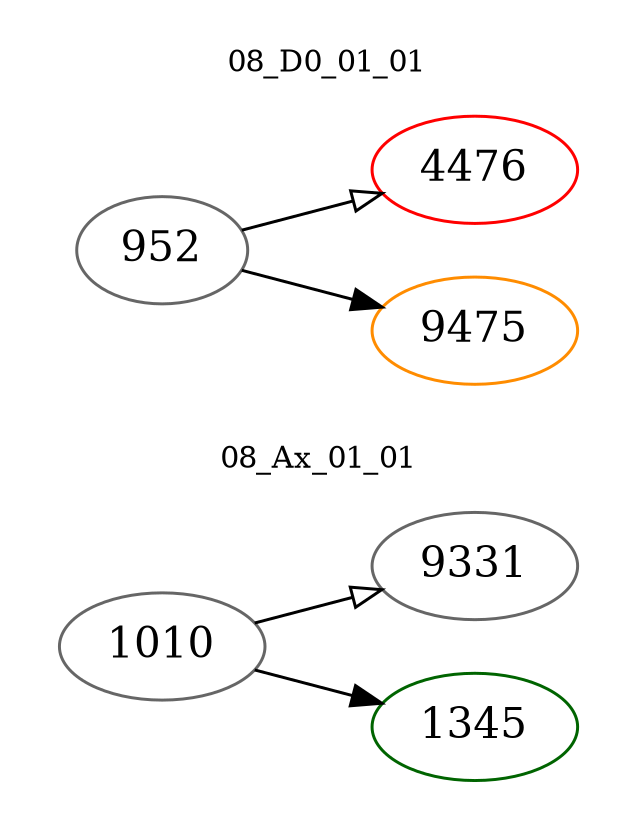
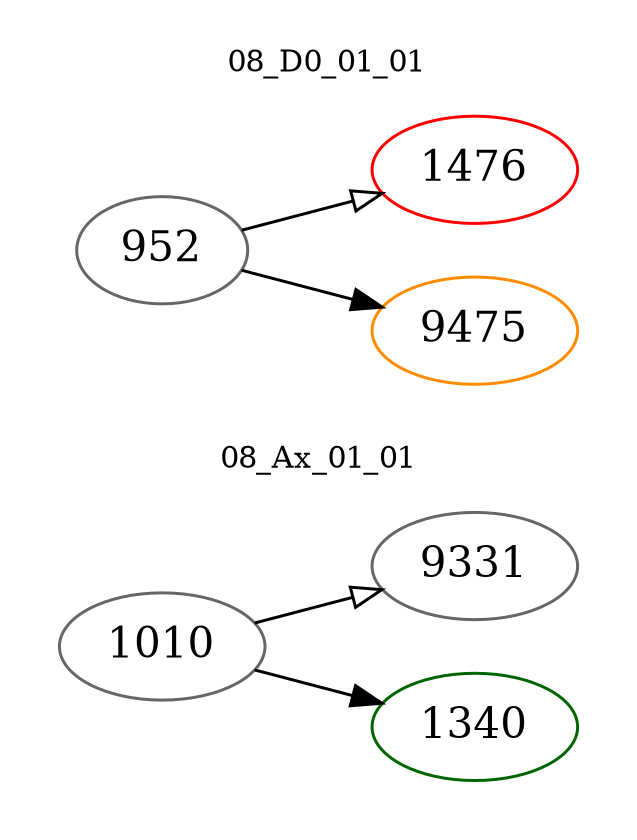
node "4476": label "4476" -> "1476"
node "1345": label "1345" -> "1340"
